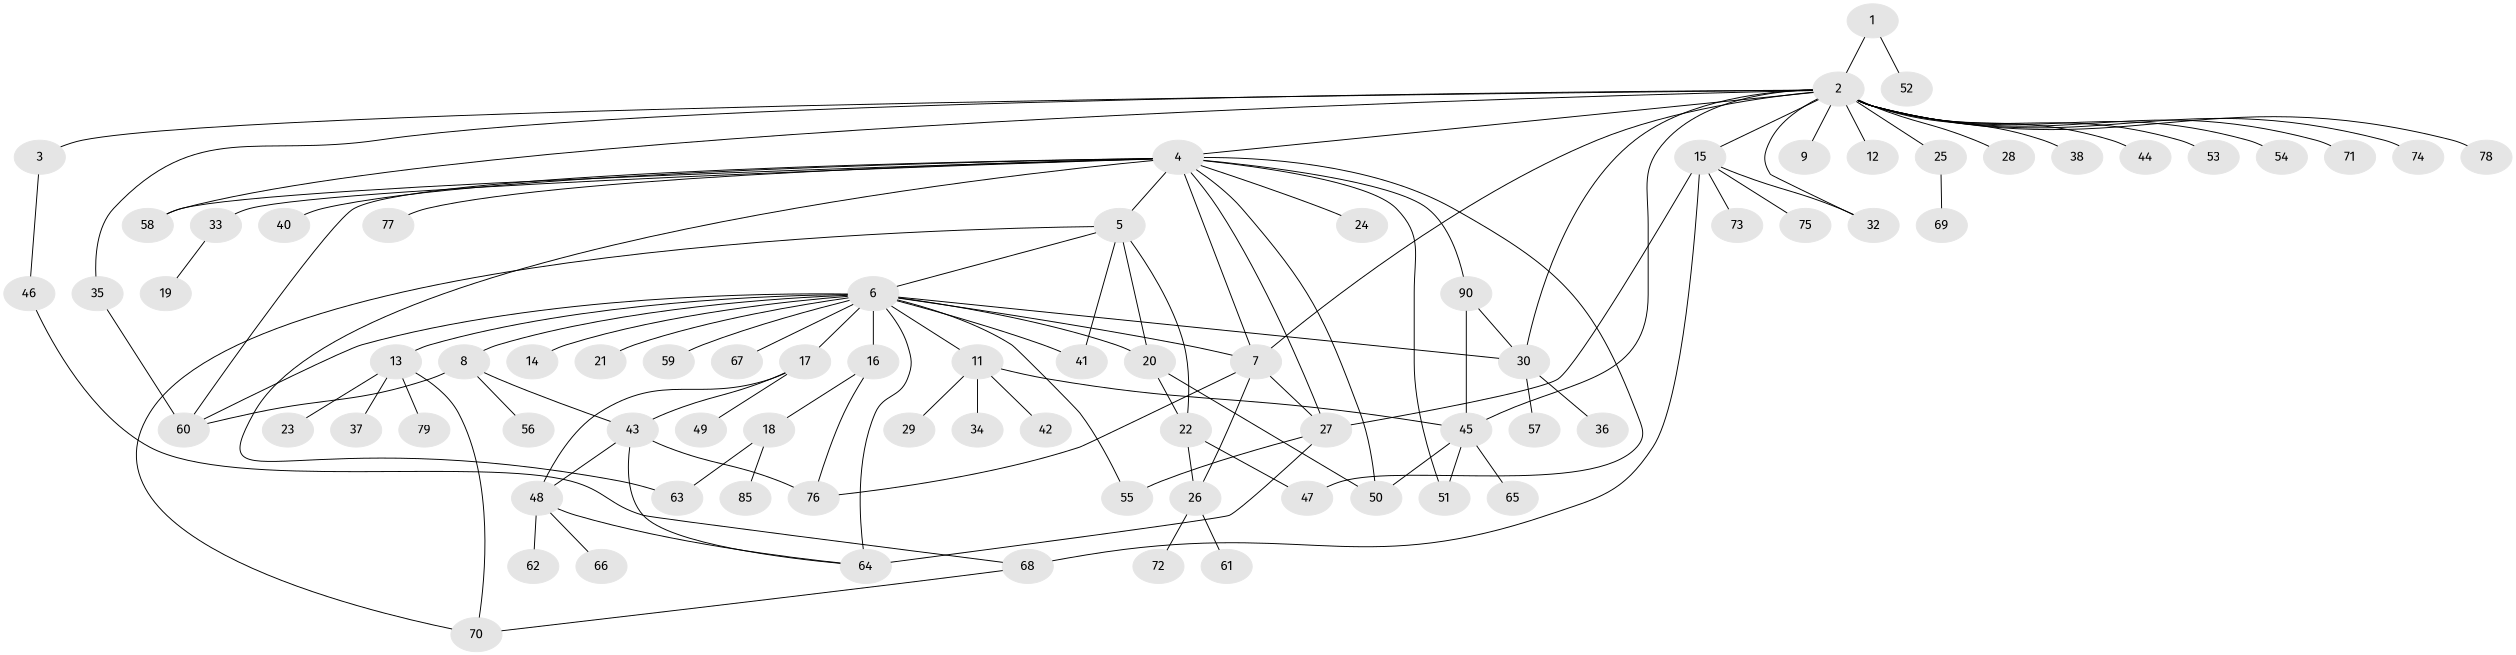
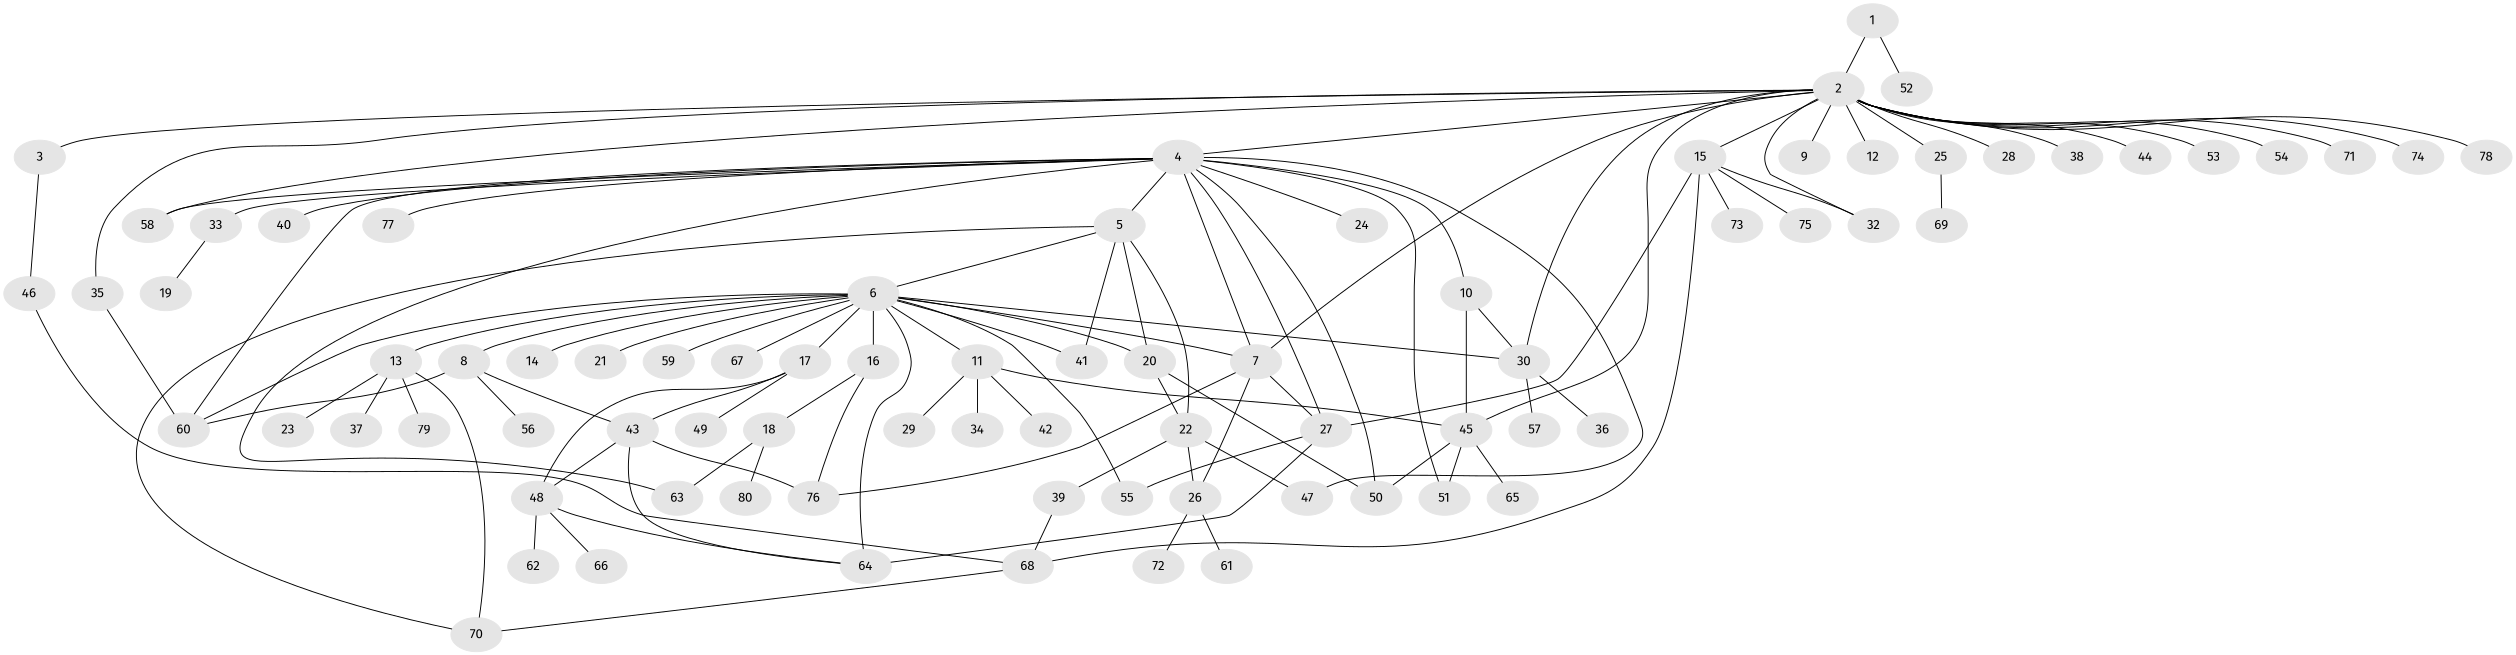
node "90": label "90" -> "10"
node "85": label "85" -> "80"
node "39": added
